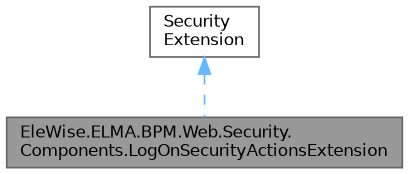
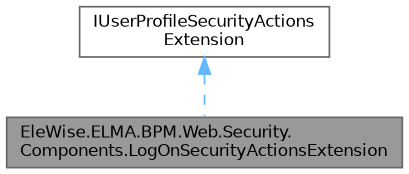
node "Security Extension": label "Security Extension" -> "IUserProfileSecurityActions Extension"
